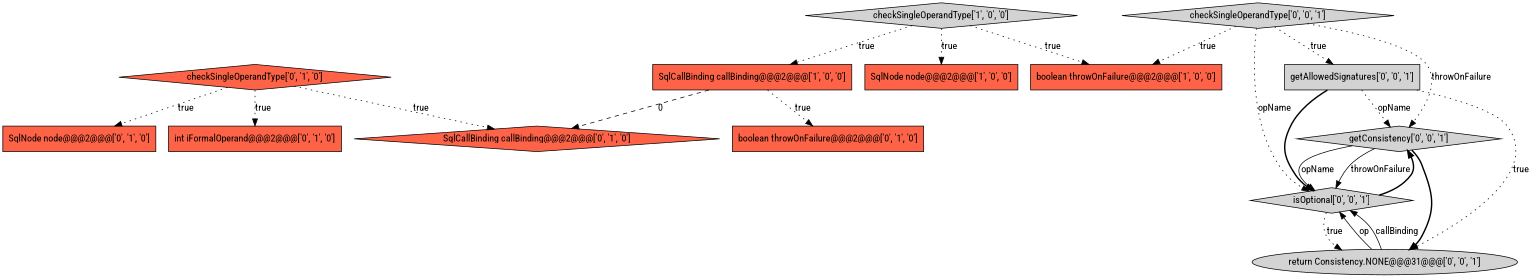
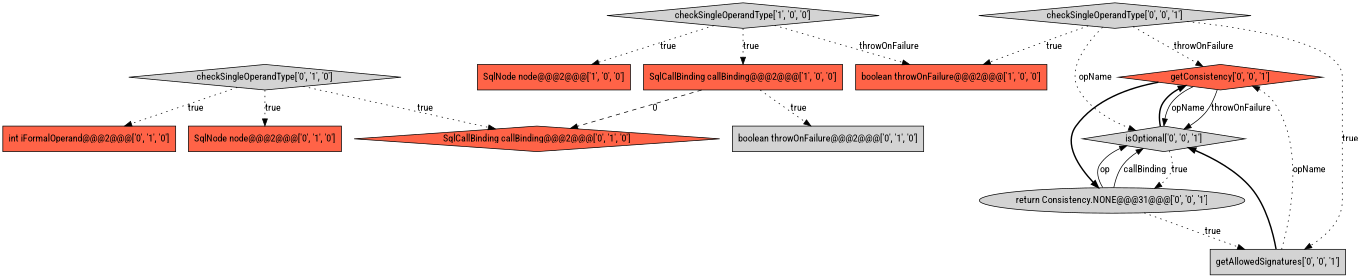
edge "checkSingleOperandType['1', '0', '0']" -> "boolean throwOnFailure@@@2@@@['1', '0', '0']": label "true" -> "throwOnFailure"
node "checkSingleOperandType['0', '1', '0']": fillcolor tomato -> lightgray
node "boolean throwOnFailure@@@2@@@['0', '1', '0']": fillcolor tomato -> lightgray
node "getConsistency['0', '0', '1']": fillcolor lightgray -> tomato
edge "getAllowedSignatures['0', '0', '1']" -> "return Consistency.NONE@@@31@@@['0', '0', '1']": reversed
